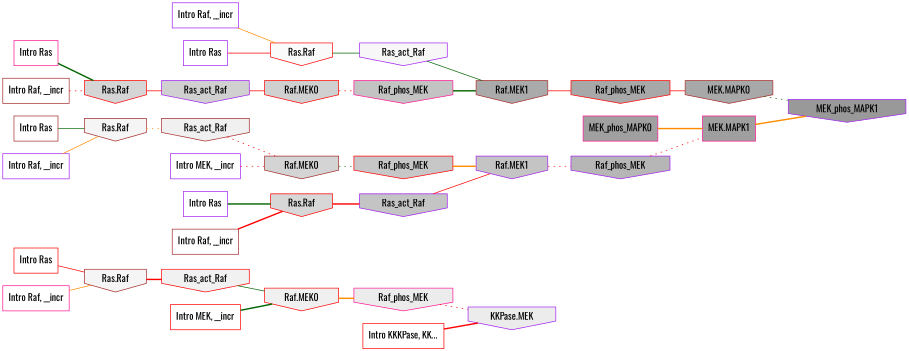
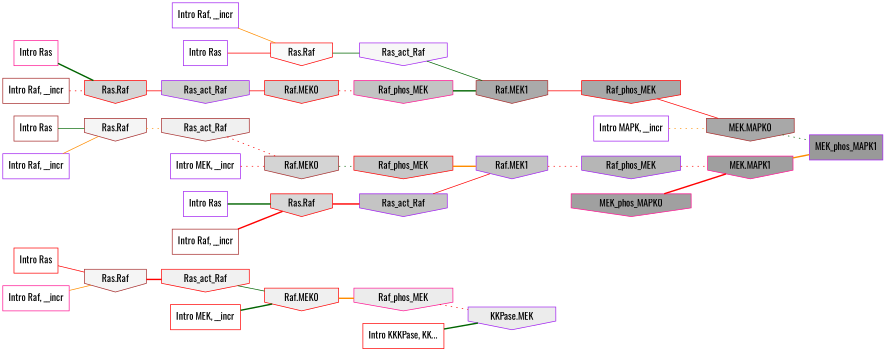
node "MEK_phos_MAPK1": shape invhouse -> box
node "MEK_phos_MAPK0": shape box -> invhouse
node "Intro MAPK, __incr": added
edge "MEK_phos_MAPK0" -- "MEK.MAPK1": color darkorange -> red
node "MEK.MAPK1": shape box -> invhouse
edge "KKPase.MEK" -- "Intro KKKPase, KK...": color red -> darkgreen
